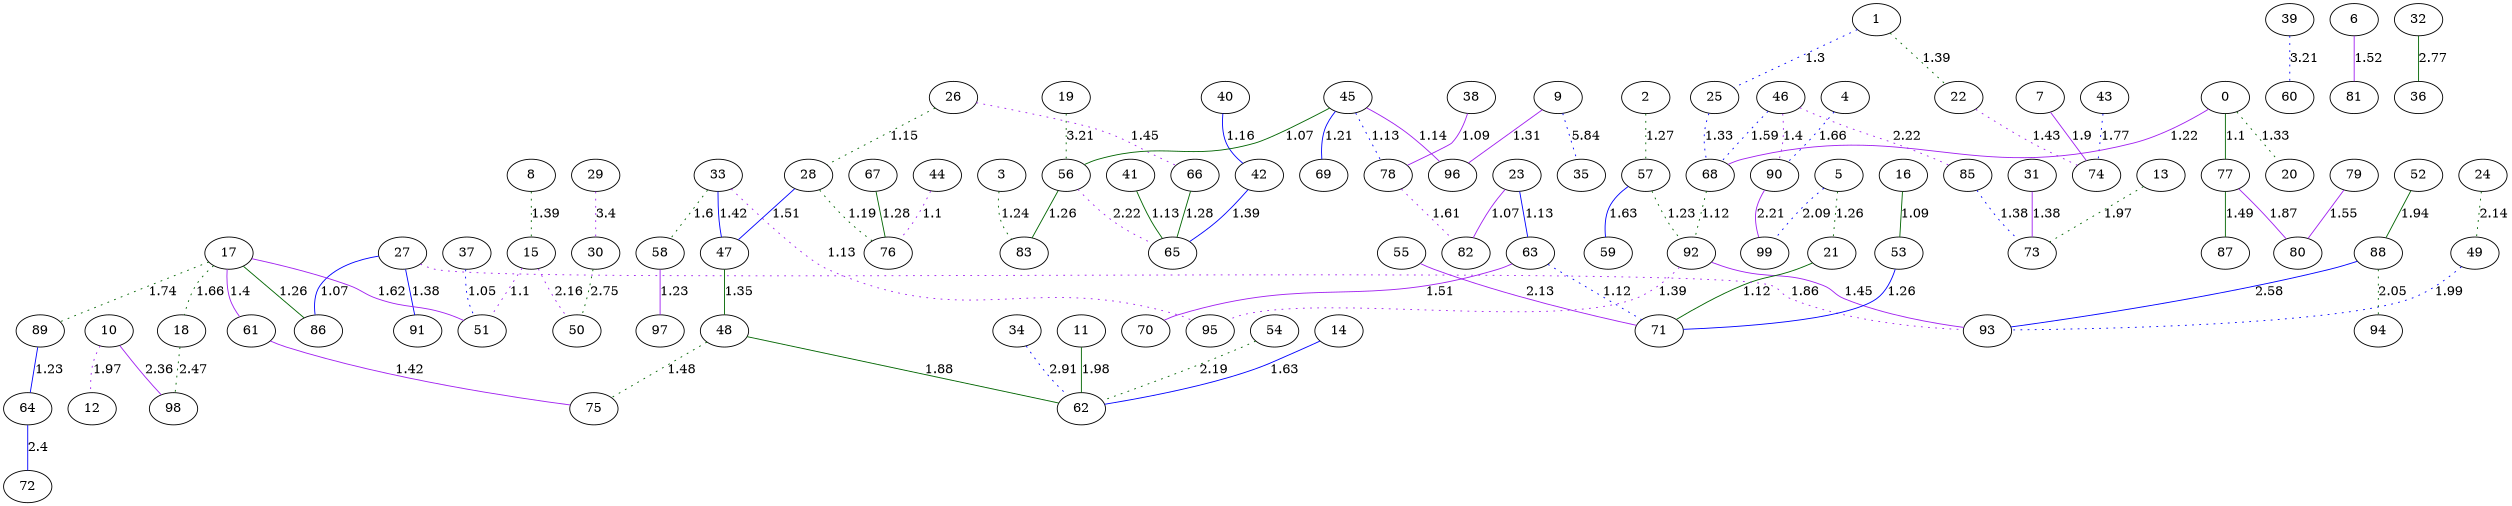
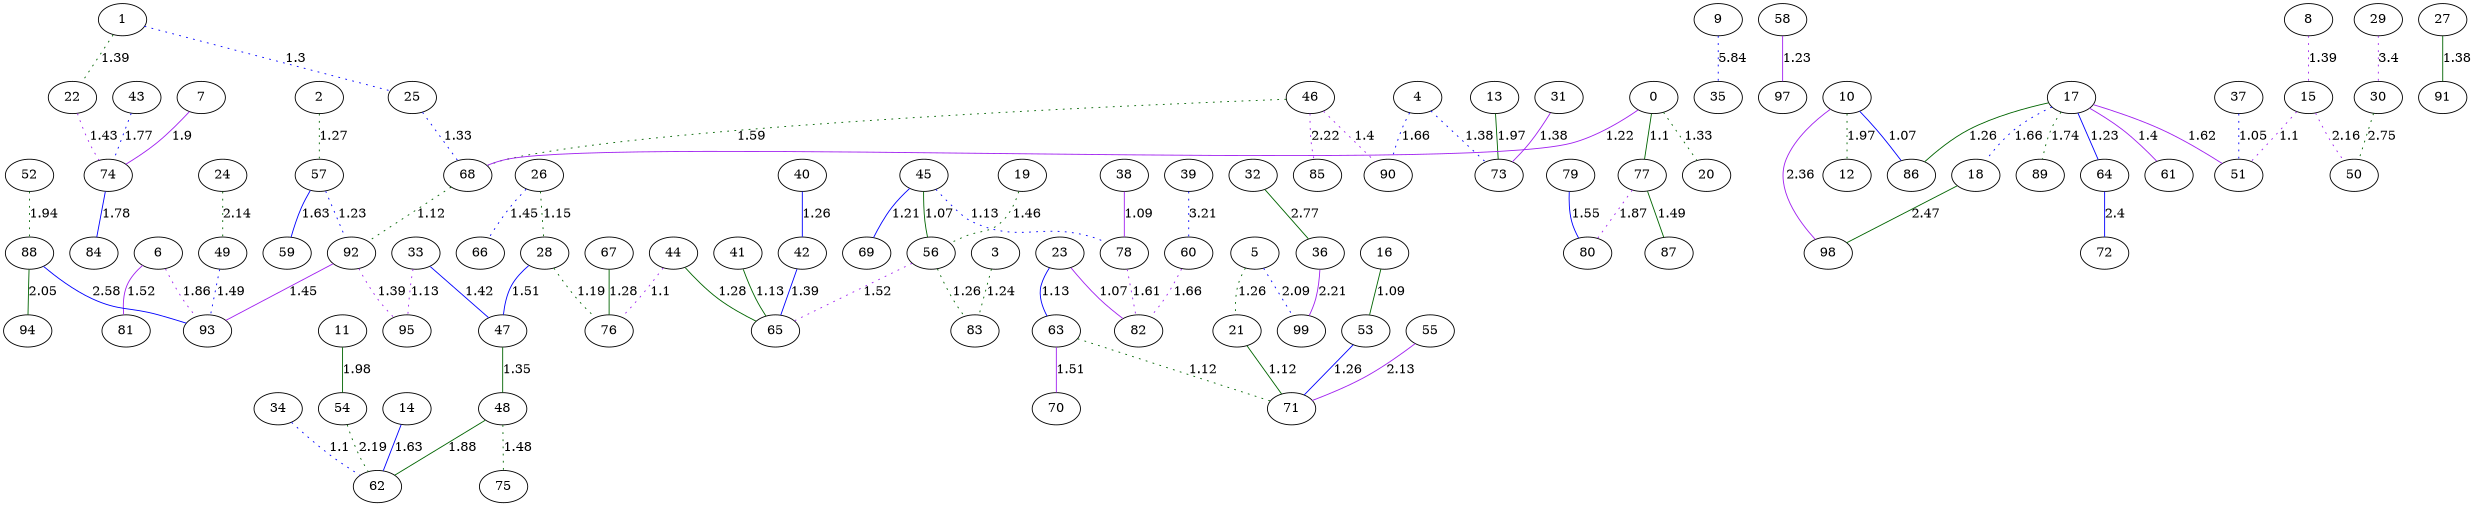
edge "26" -- "66": color purple -> blue
edge "19" -- "56": label "3.21" -> "1.46"
edge "40" -- "42": label "1.16" -> "1.26"
edge "46" -- "68": color blue -> darkgreen
node "96": removed
edge "90" -- "99": now "36" -- "99"
edge "77" -- "80": style solid -> dotted
edge "8" -- "15": color darkgreen -> purple
edge "33" -- "58": removed, label "1.6"
edge "56" -- "83": style solid -> dotted
edge "56" -- "65": label "2.22" -> "1.52"
edge "66" -- "65": now "44" -- "65"
edge "13" -- "73": style dotted -> solid
edge "79" -- "80": color purple -> blue
edge "52" -- "88": style solid -> dotted
edge "57" -- "92": color darkgreen -> blue
edge "85" -- "73": now "4" -- "73"
node "84": added
edge "27" -- "86": now "10" -- "86"
edge "27" -- "93": now "6" -- "93"
edge "17" -- "18": color darkgreen -> blue
edge "27" -- "91": color blue -> darkgreen
edge "63" -- "71": color blue -> darkgreen
edge "88" -- "94": style dotted -> solid
edge "49" -- "93": label "1.99" -> "1.49"
edge "60" -- "82": added, label "1.66"
edge "10" -- "12": color purple -> darkgreen
edge "89" -- "64": now "17" -- "64"
edge "18" -- "98": style dotted -> solid
edge "34" -- "62": label "2.91" -> "1.1"
edge "11" -- "62": now "11" -- "54"
edge "61" -- "75": removed, label "1.42"
